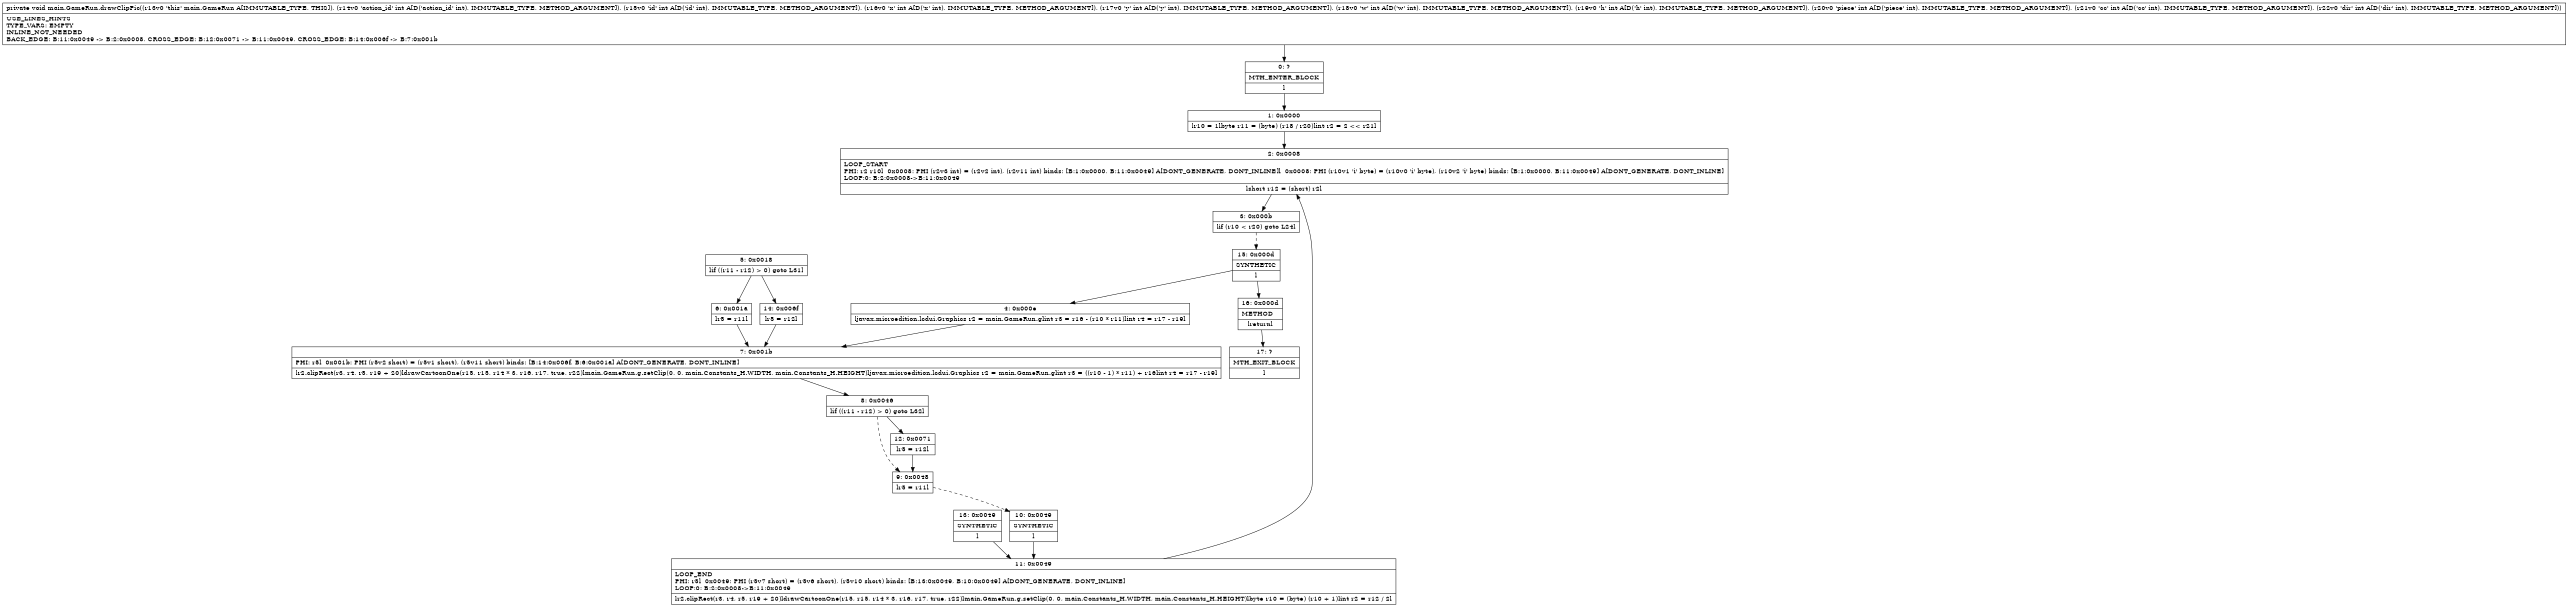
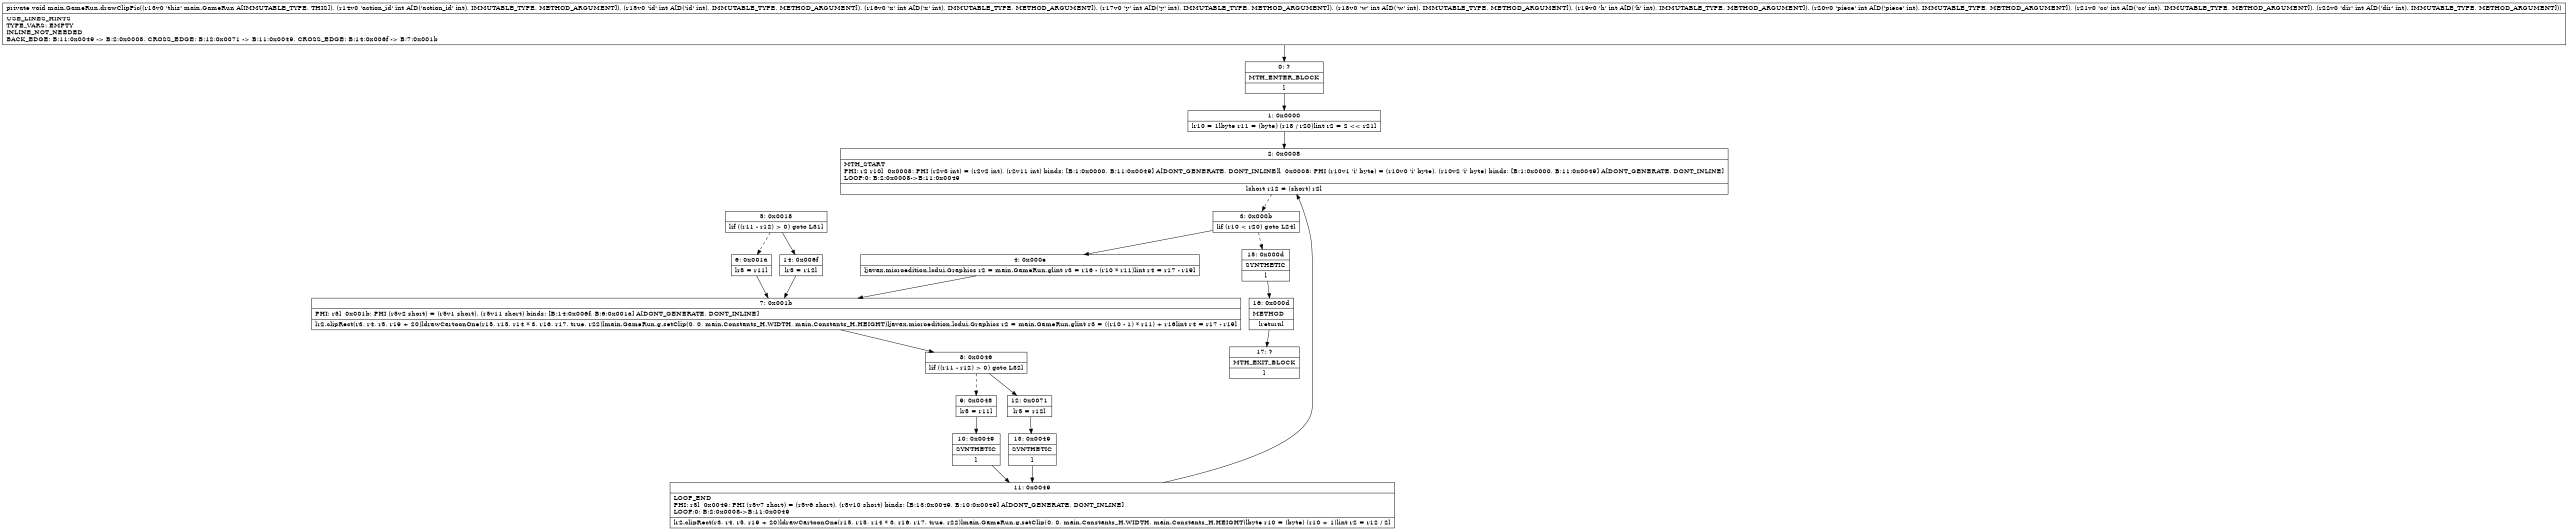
node "2: 0x0008": text "LOOP_START" -> "MTH_START"
edge "2: 0x0008" -> "3: 0x000b": style solid -> dashed
edge "15: 0x000d" -> "4: 0x000e": now "3: 0x000b" -> "4: 0x000e"
edge "5: 0x0018" -> "6: 0x001a": style solid -> dashed
edge "12: 0x0071" -> "9: 0x0048": now "12: 0x0071" -> "13: 0x0049"
edge "9: 0x0048" -> "10: 0x0049": style dashed -> solid
